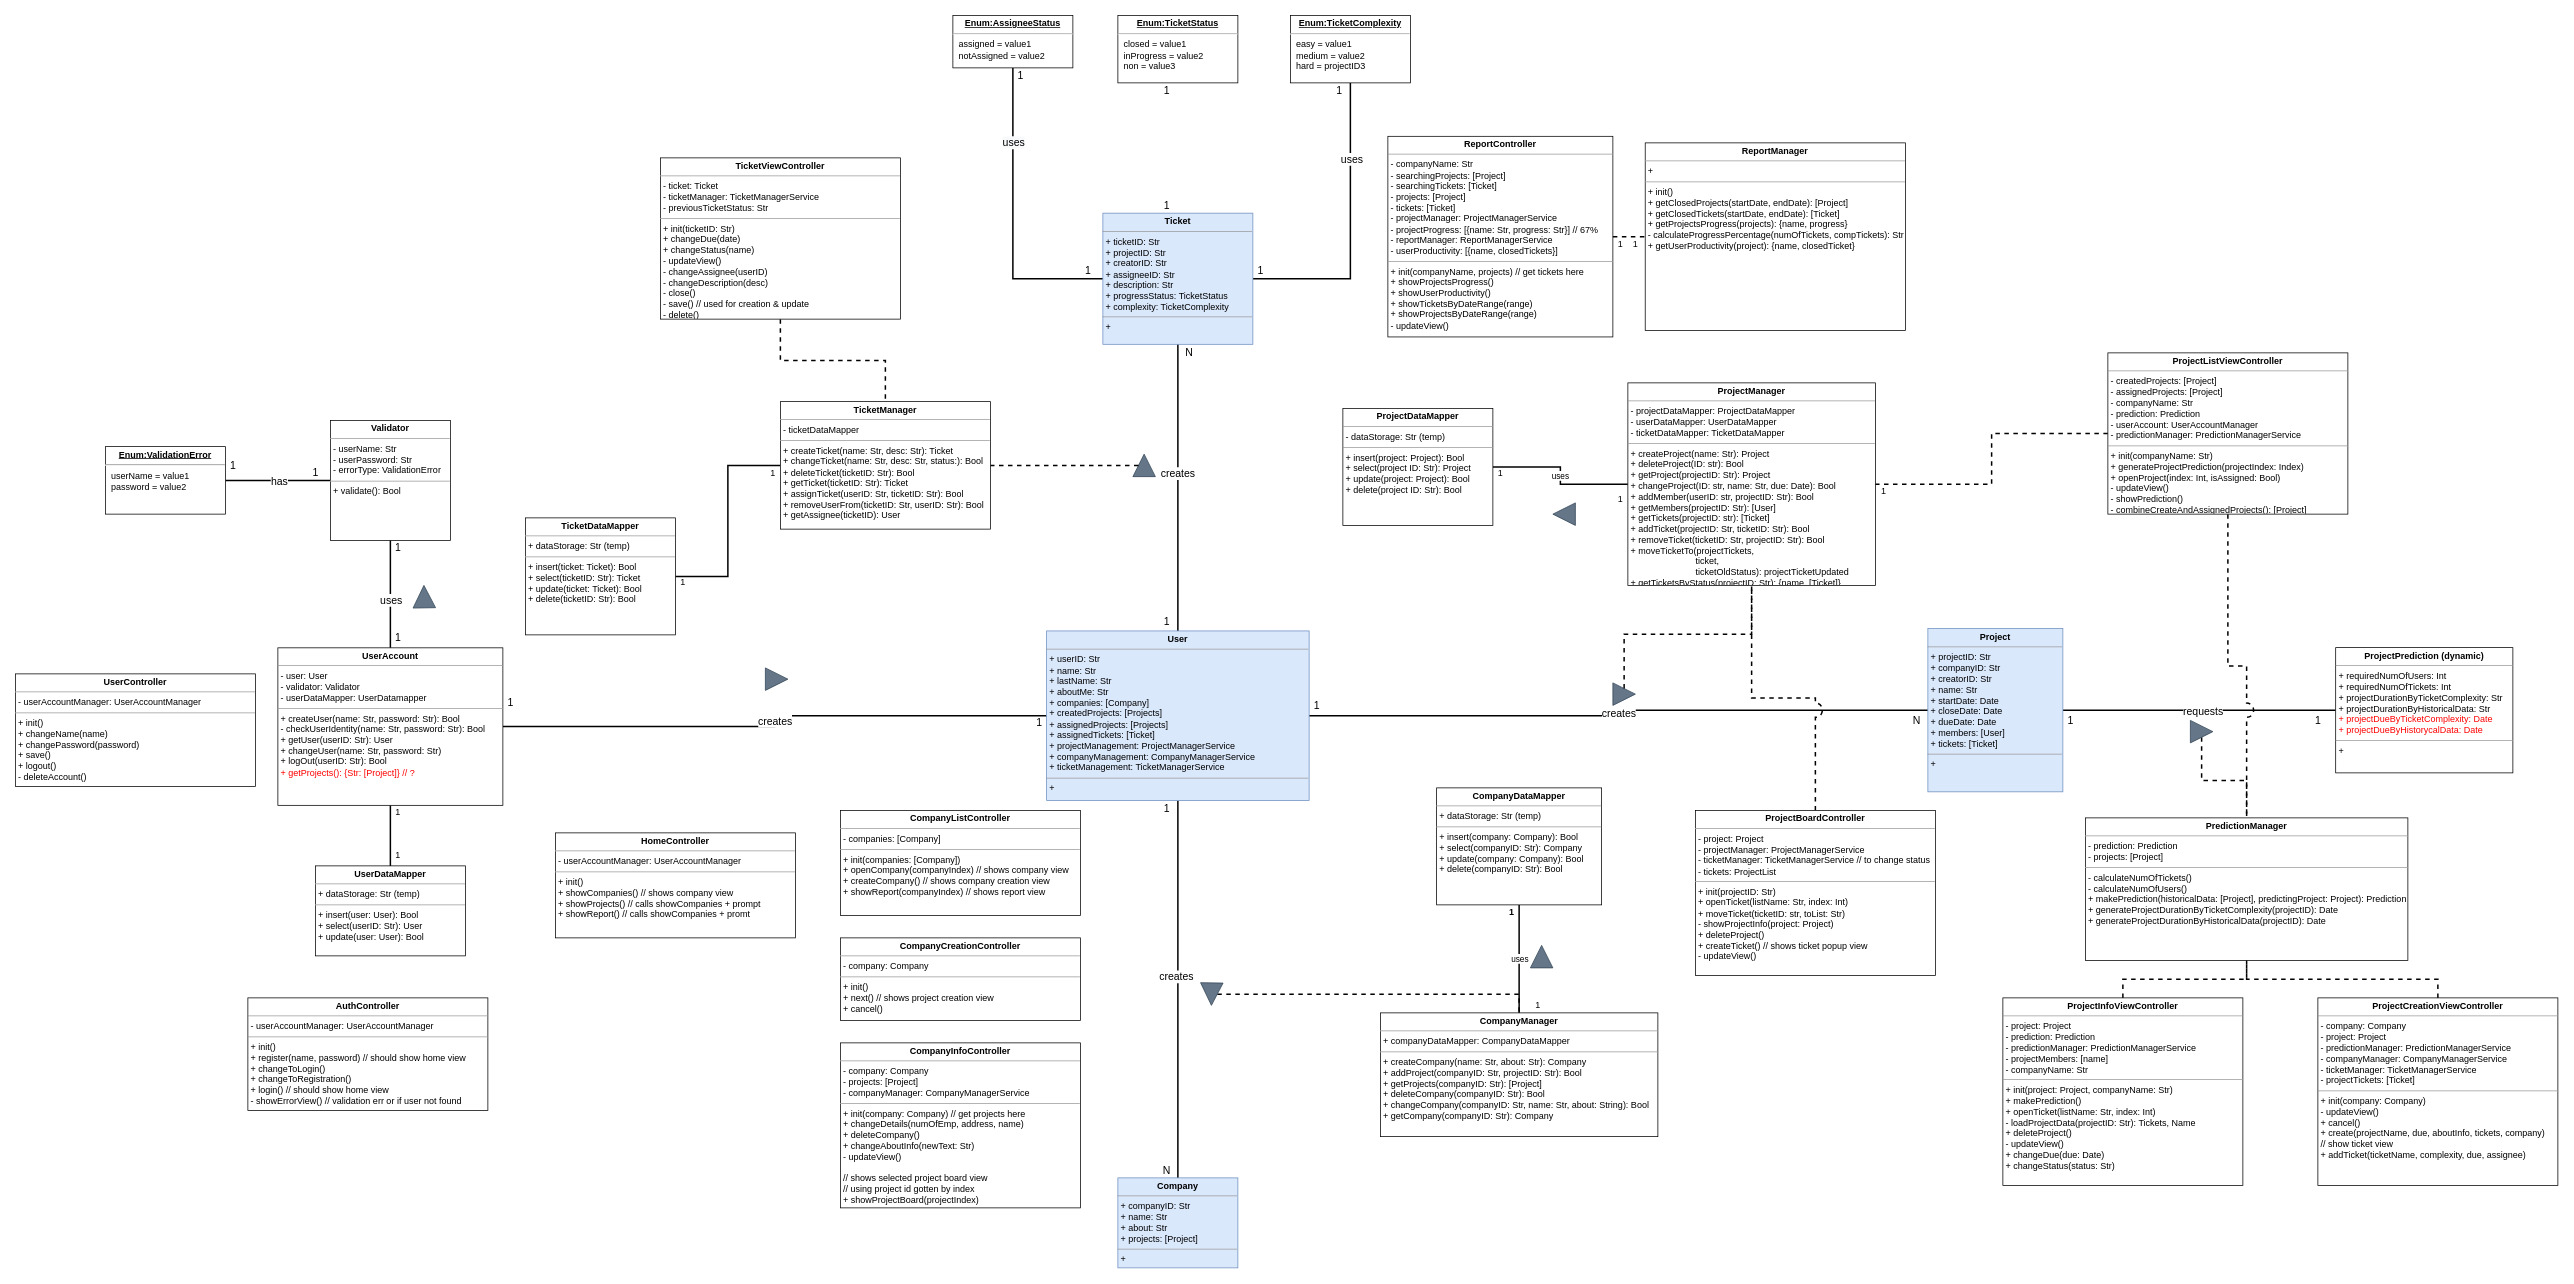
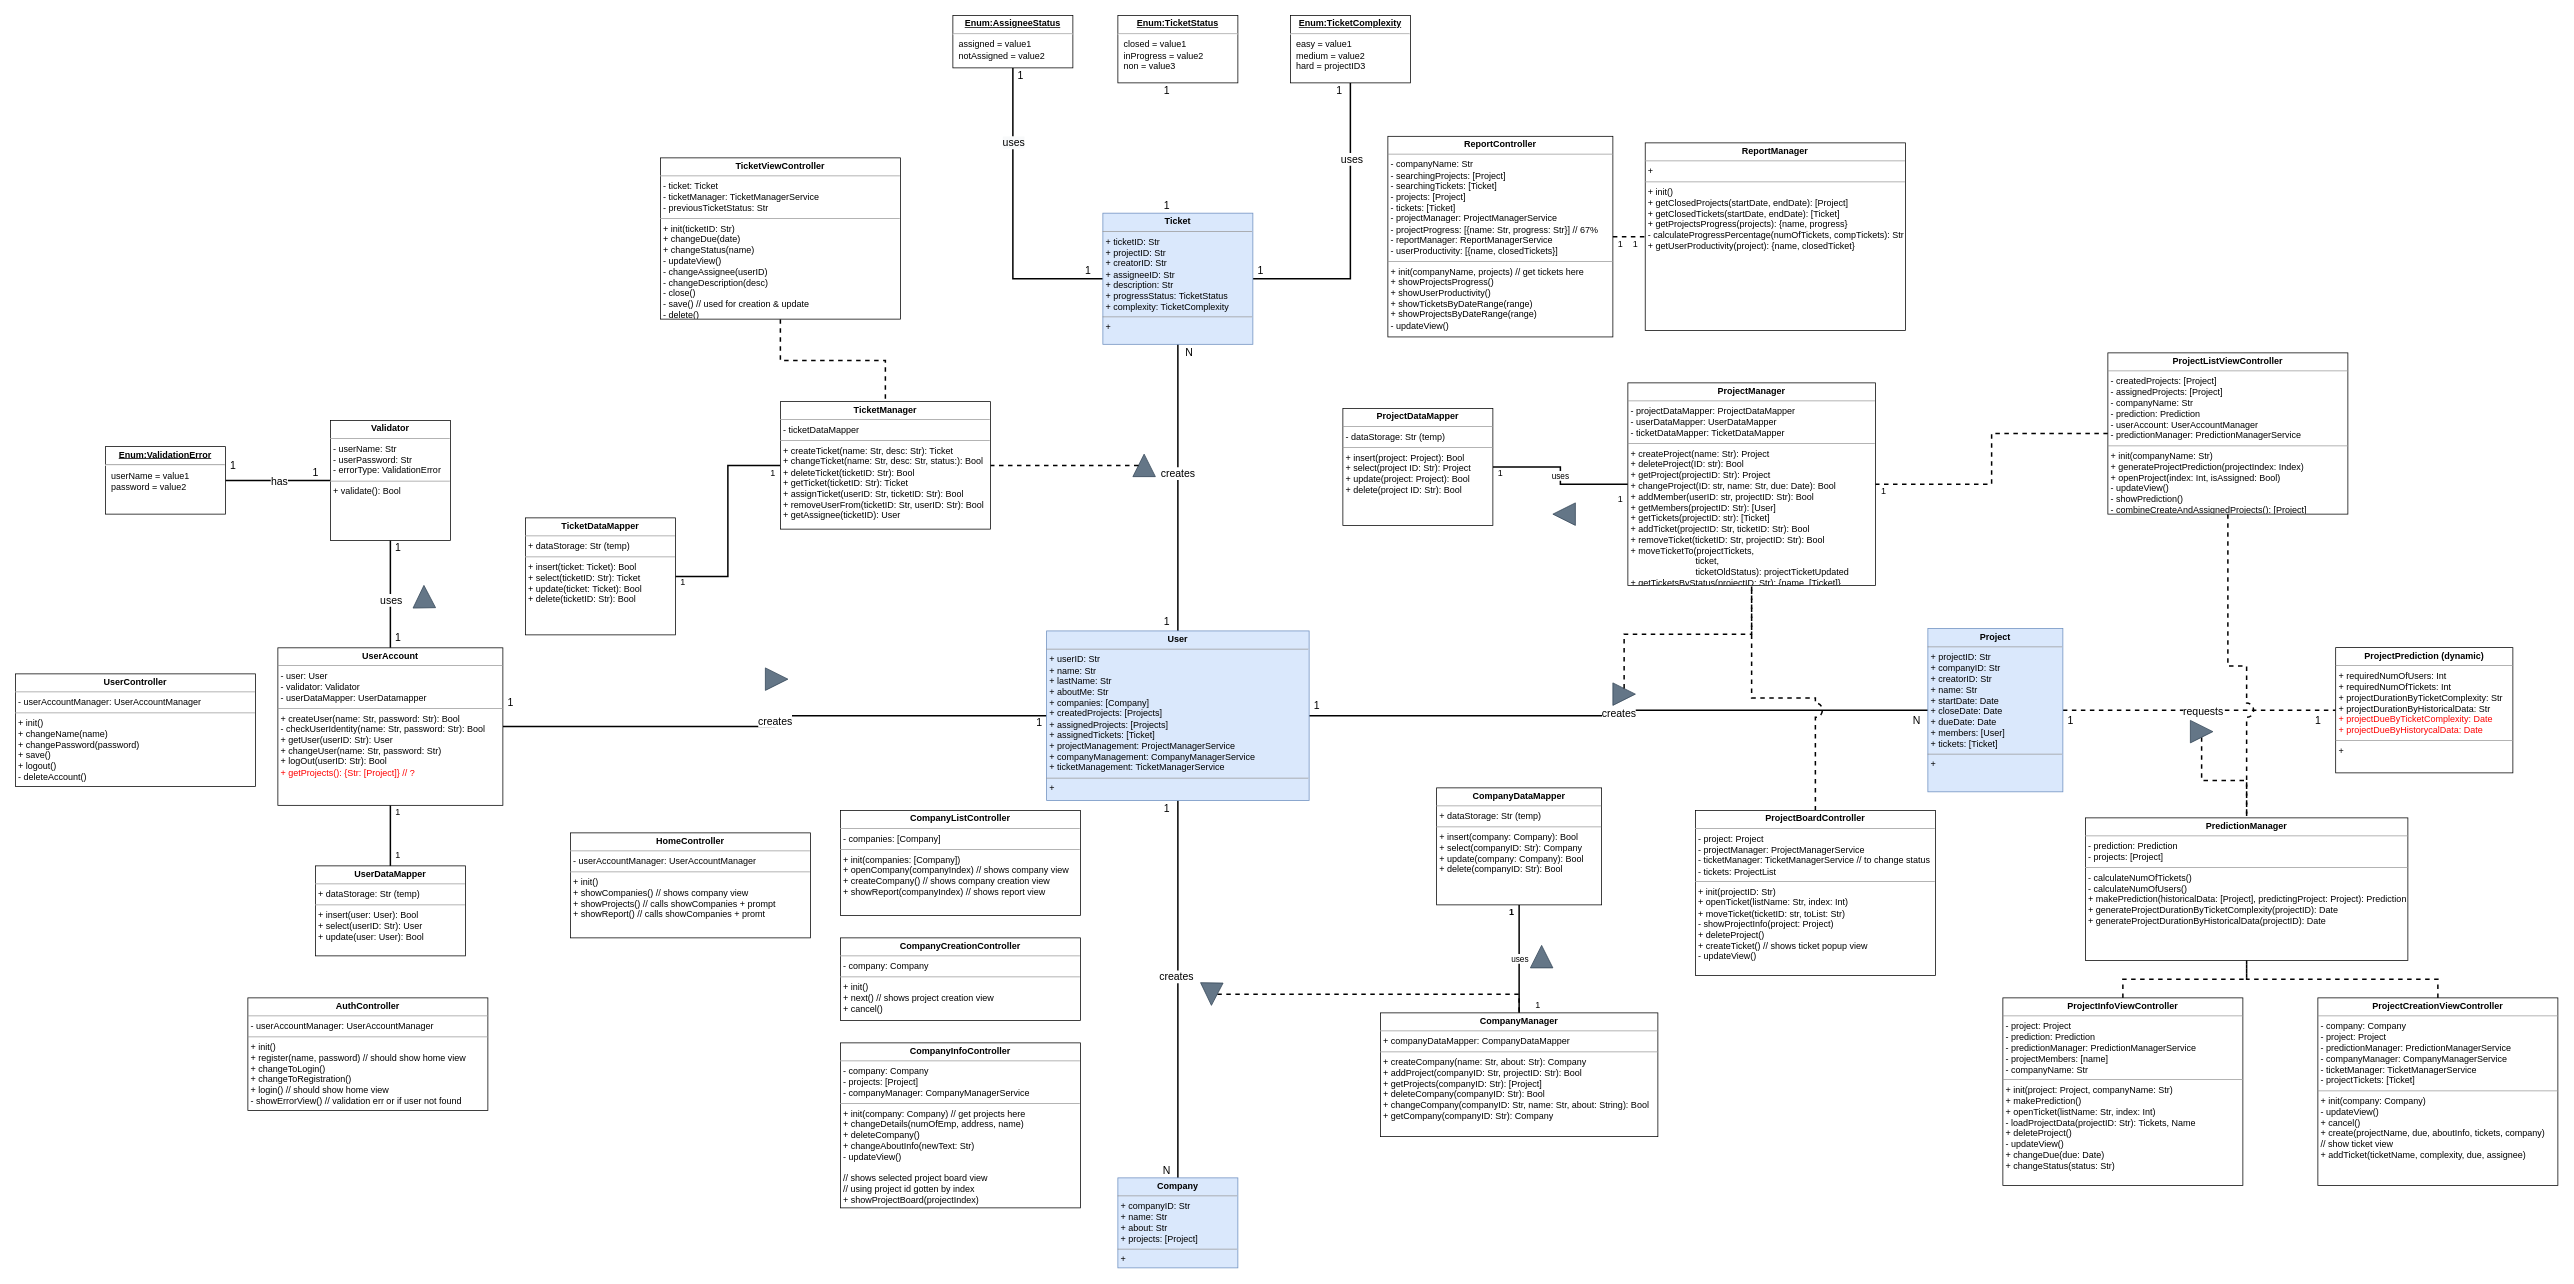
edge "Project + projectID: Str + companyID: Str + creatorID: Str + name: Str + startDate: Date + closeDate: Date + dueDate: Date + members: [User] + tickets: [Ticket] +" -- "ProjectPrediction (dynamic) + requiredNumOfUsers: Int + requiredNumOfTickets: Int + projectDurationByTicketComplexity: Str + projectDurationByHistoricalData: Str + projectDueByTicketComplexity: Date + projectDueByHistorycalData: Date +": style solid -> dashed
node "HomeController - userAccountManager: UserAccountManager + init() + showCompanies() // shows company view + showProjects() // calls showCompanies + prompt + showReport() // calls showCompanies + promt": moved (675, 885) -> (690, 885)
